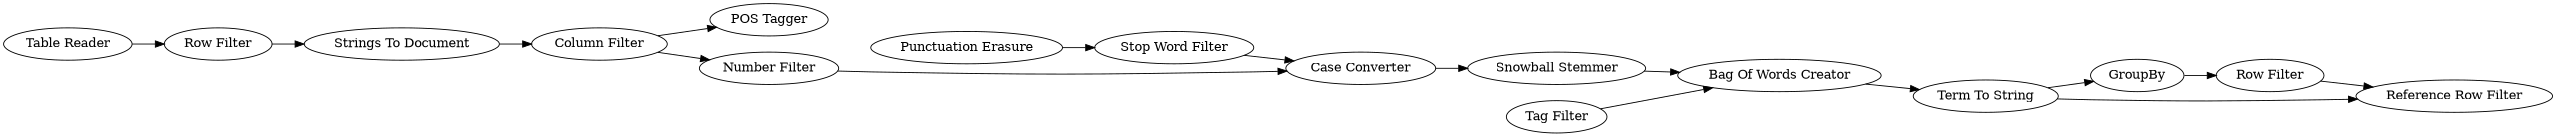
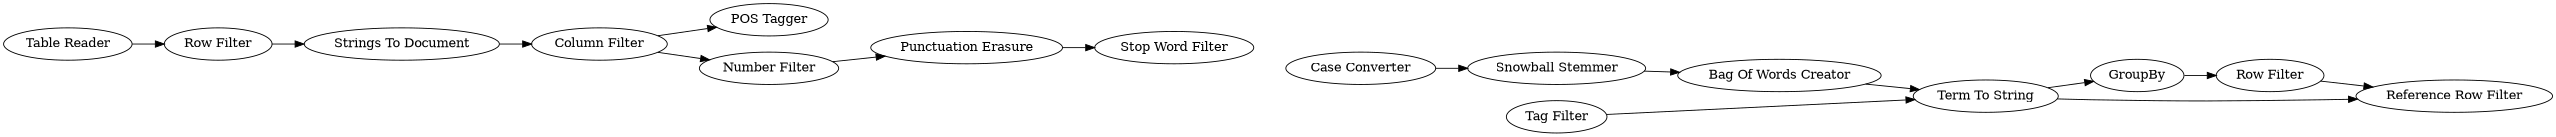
edge "Stop Word Filter" -> "Case Converter": removed
edge "Number Filter" -> "Case Converter": now "Number Filter" -> "Punctuation Erasure"
edge "Tag Filter" -> "Bag Of Words Creator": now "Tag Filter" -> "Term To String"
